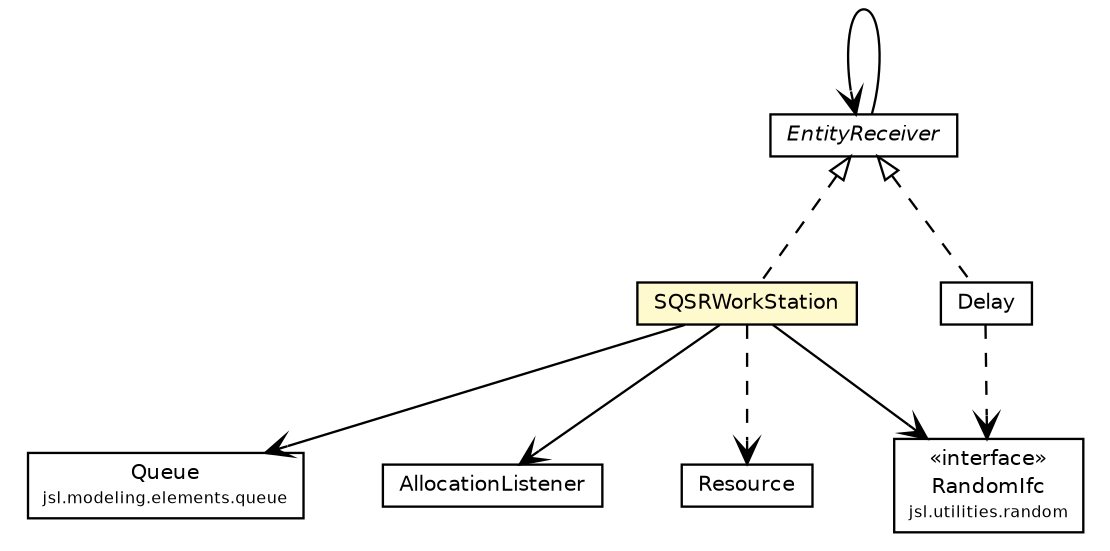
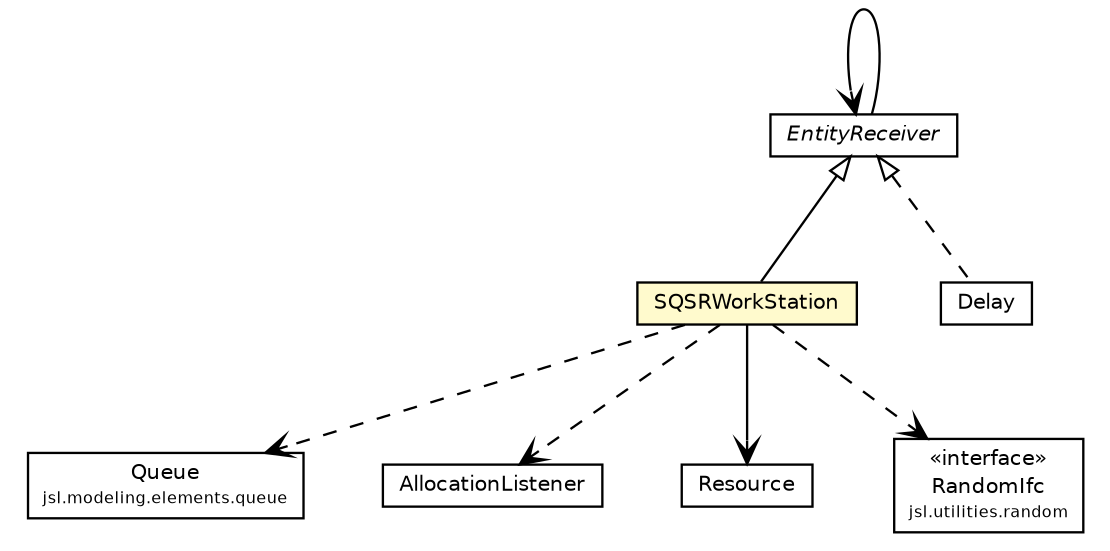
edge "SQSRWorkStation" -> "EntityReceiver": style dashed -> solid
edge "Delay" -> "RandomIfc": removed
edge "SQSRWorkStation" -> "RandomIfc": style solid -> dashed
edge "SQSRWorkStation" -> "Resource": style dashed -> solid
edge "SQSRWorkStation" -> "Queue": style solid -> dashed
edge "SQSRWorkStation" -> "AllocationListener": style solid -> dashed
